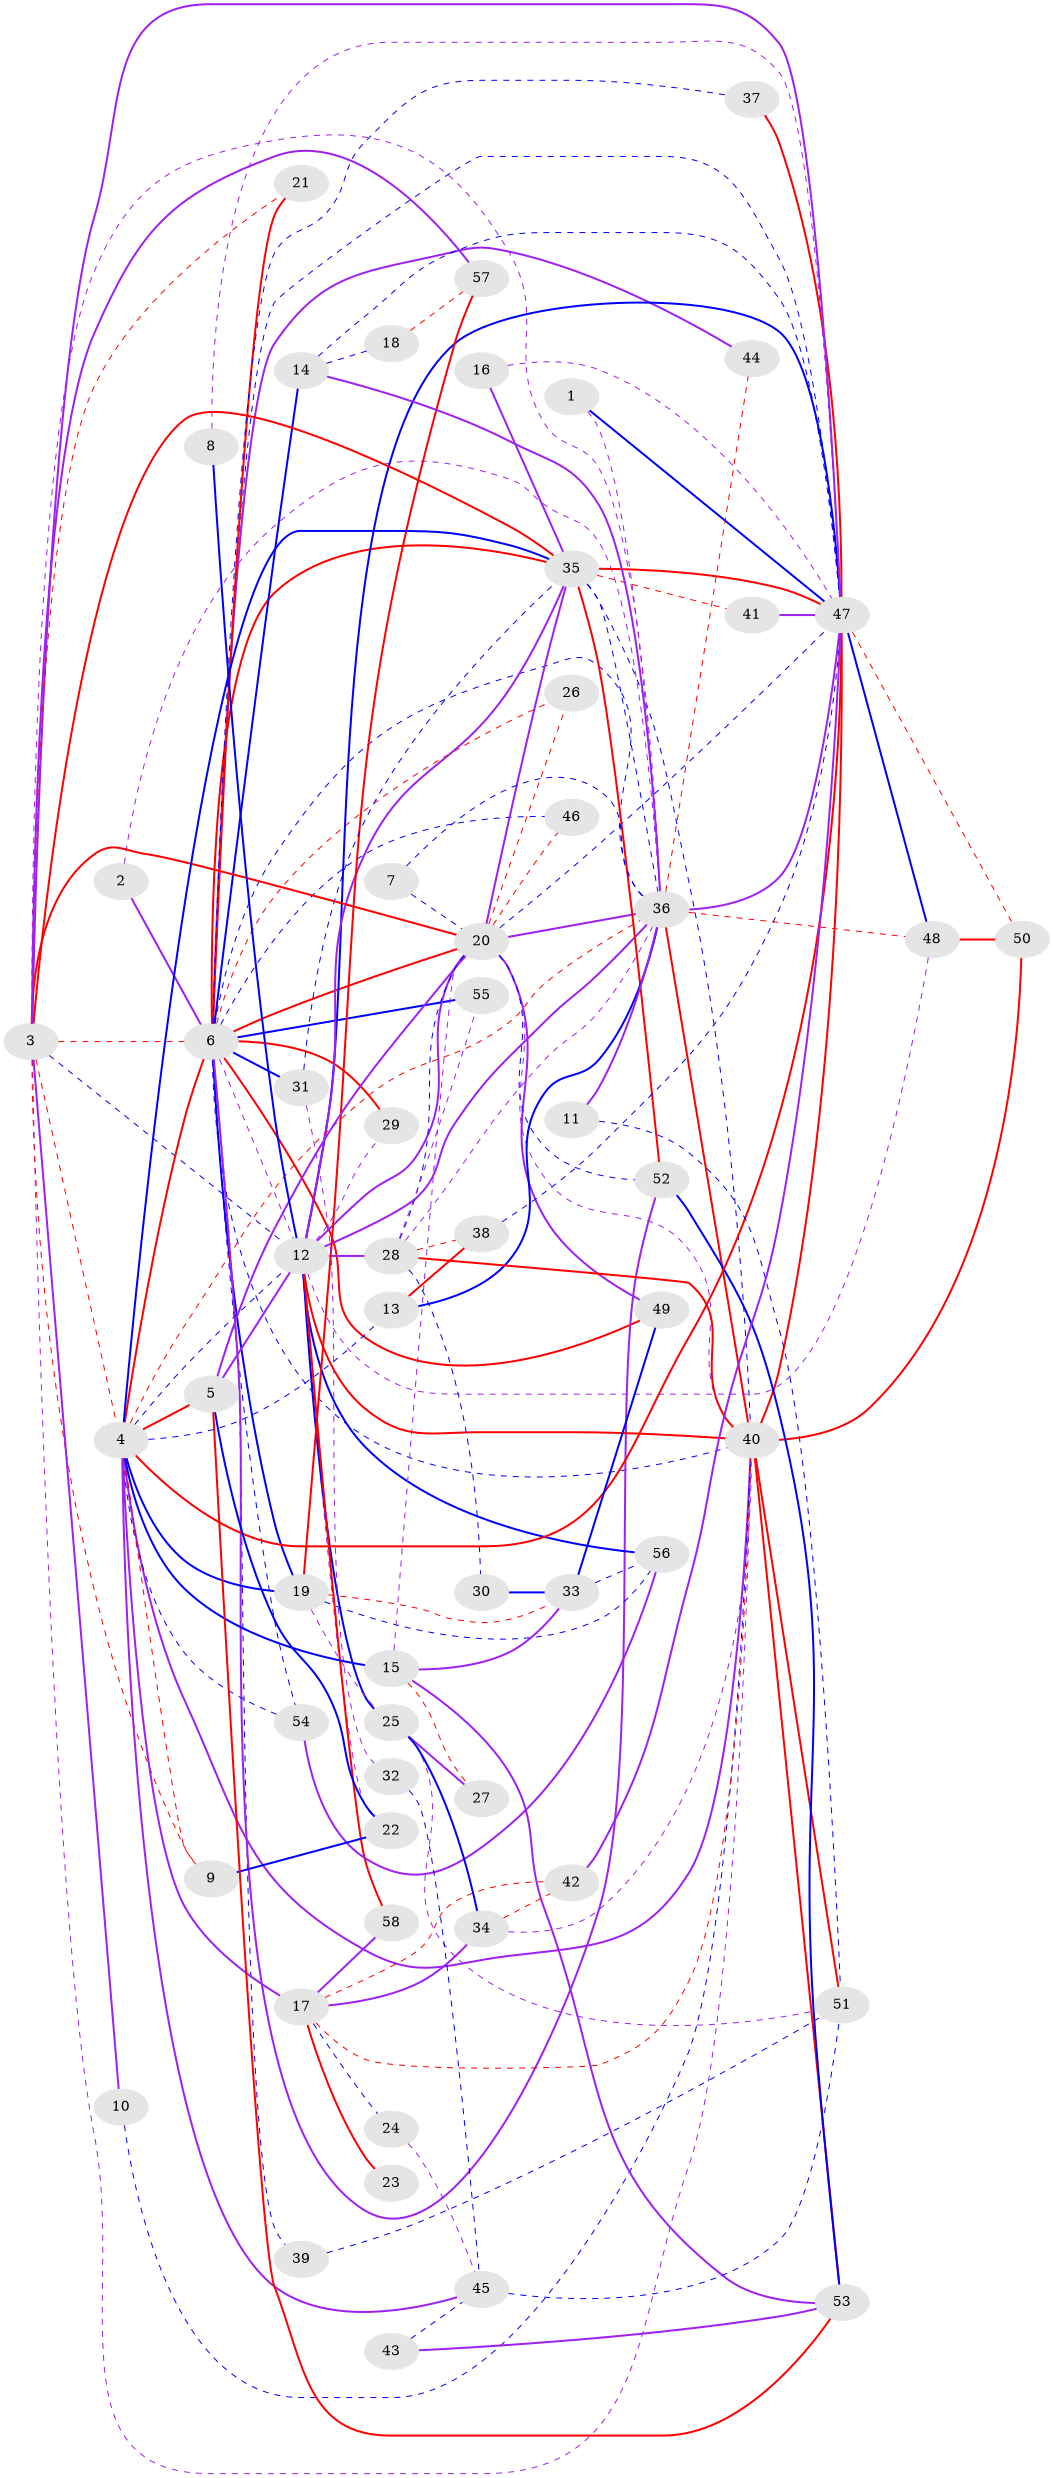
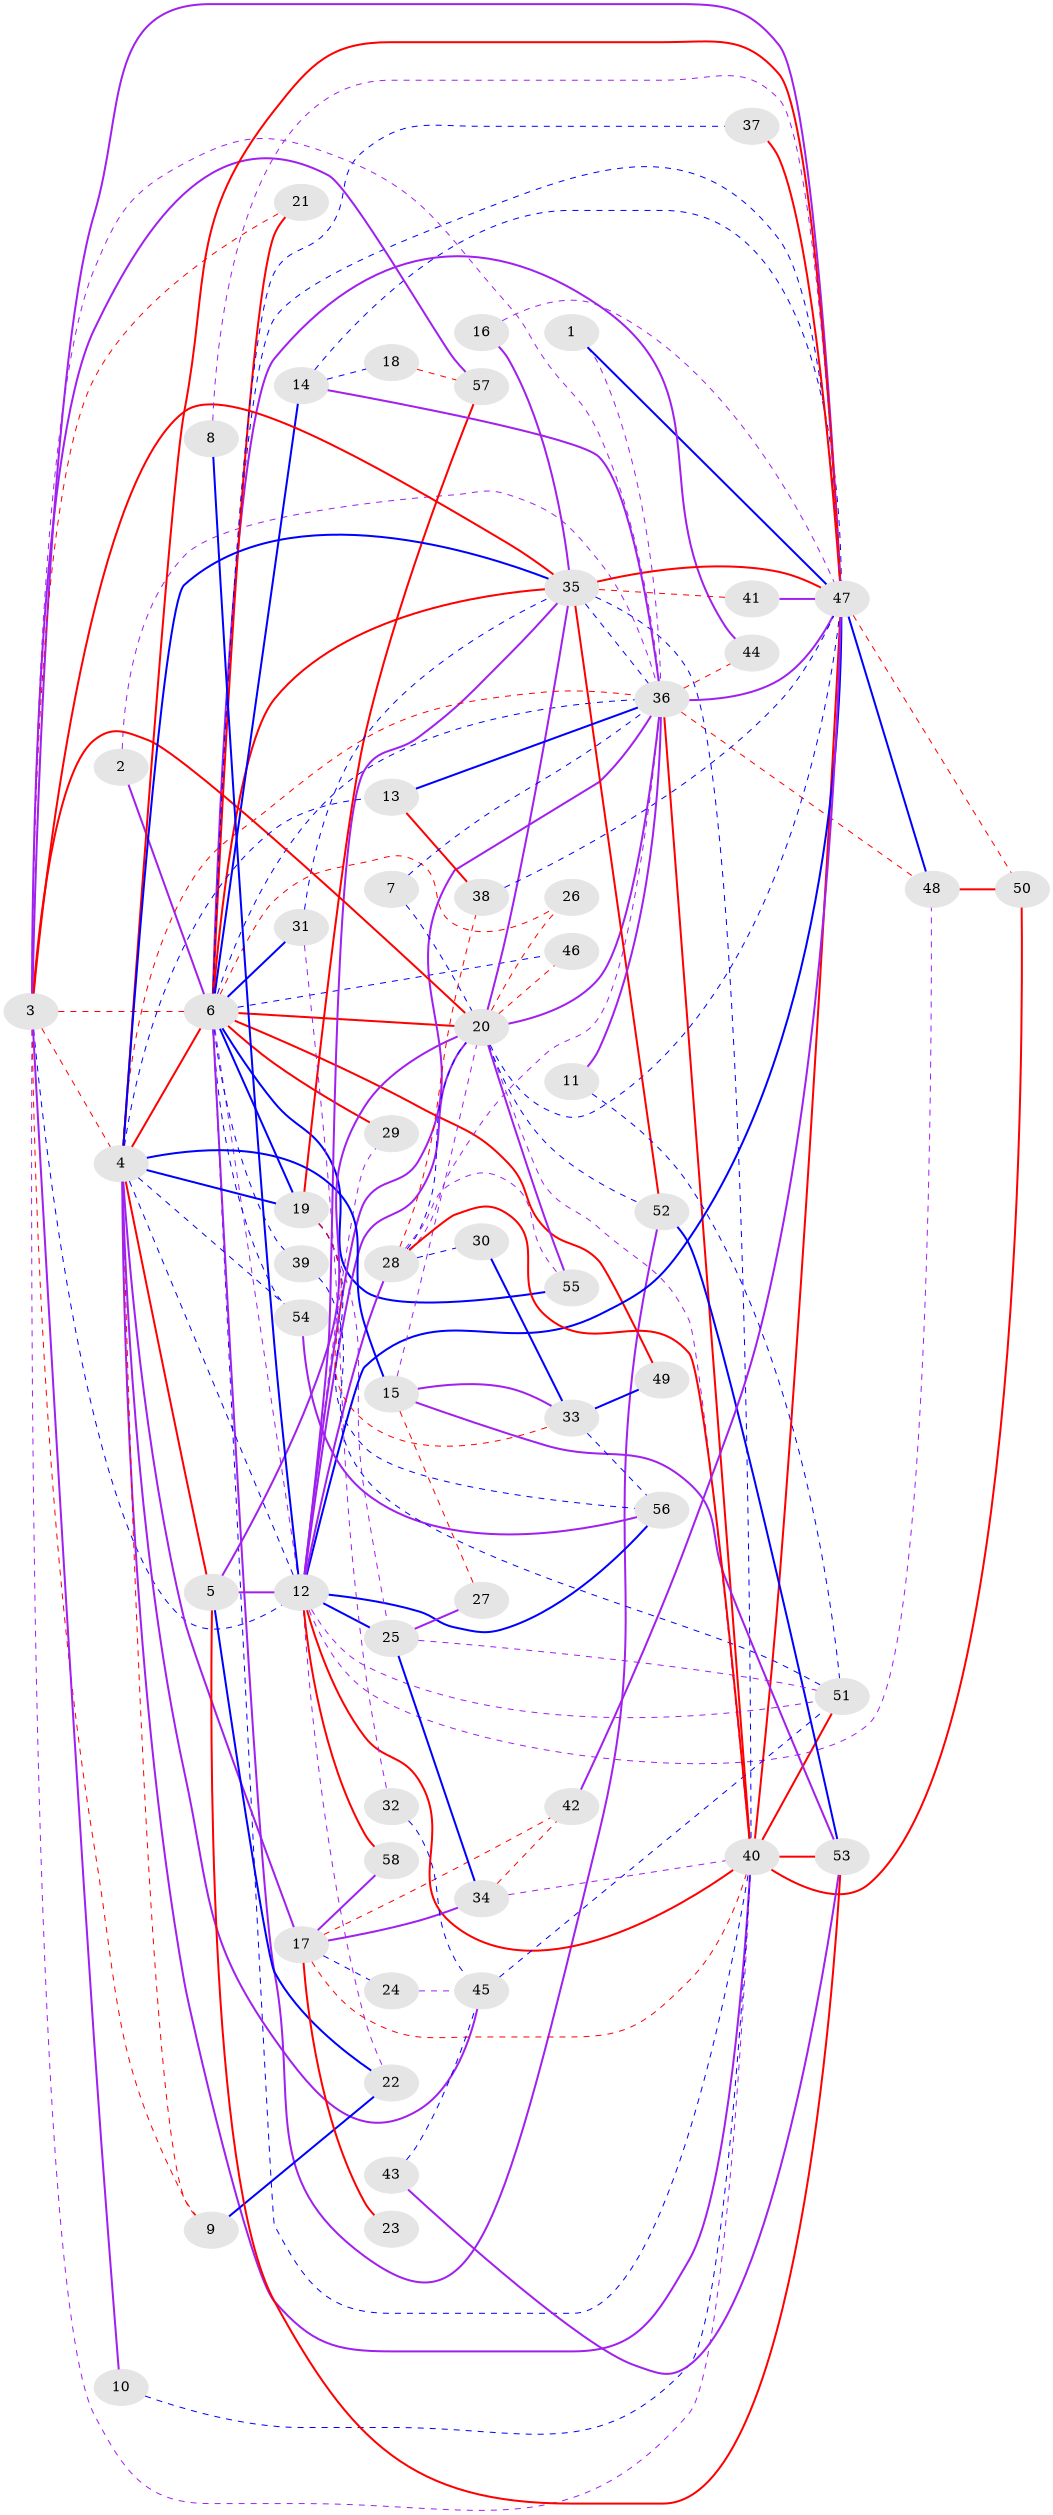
edge "20" -- "49": now "20" -- "55"
edge "12" -- "51": added
